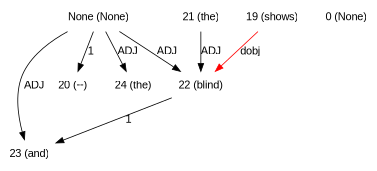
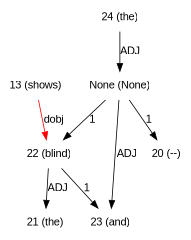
node "19 (shows)": label "19 (shows)" -> "13 (shows)"
node "0 (None)": removed
edge "None (None)" -> "24 (the)": reversed
edge "21 (the)" -> "22 (blind)": reversed
edge "None (None)" -> "22 (blind)": label "ADJ" -> "1"
